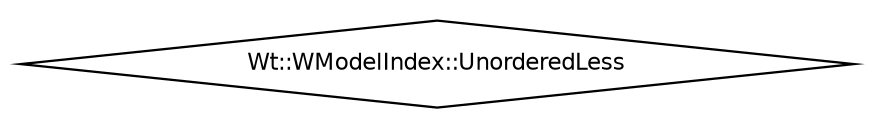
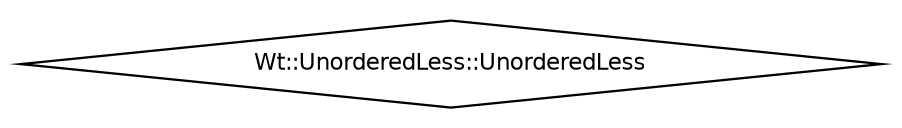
node "Wt::WModelIndex::UnorderedLess": label "Wt::WModelIndex::UnorderedLess" -> "Wt::UnorderedLess::UnorderedLess"
